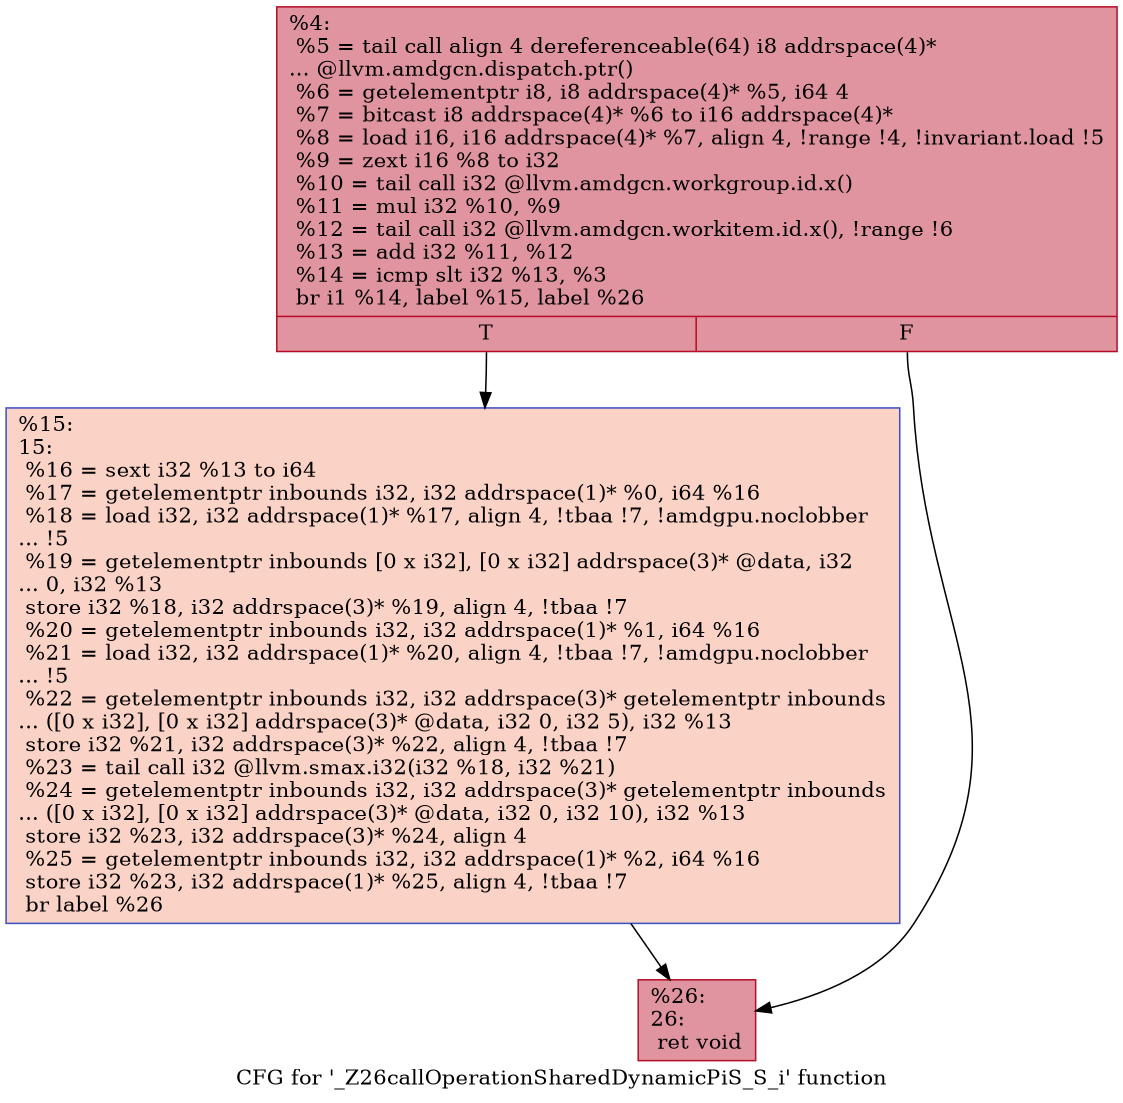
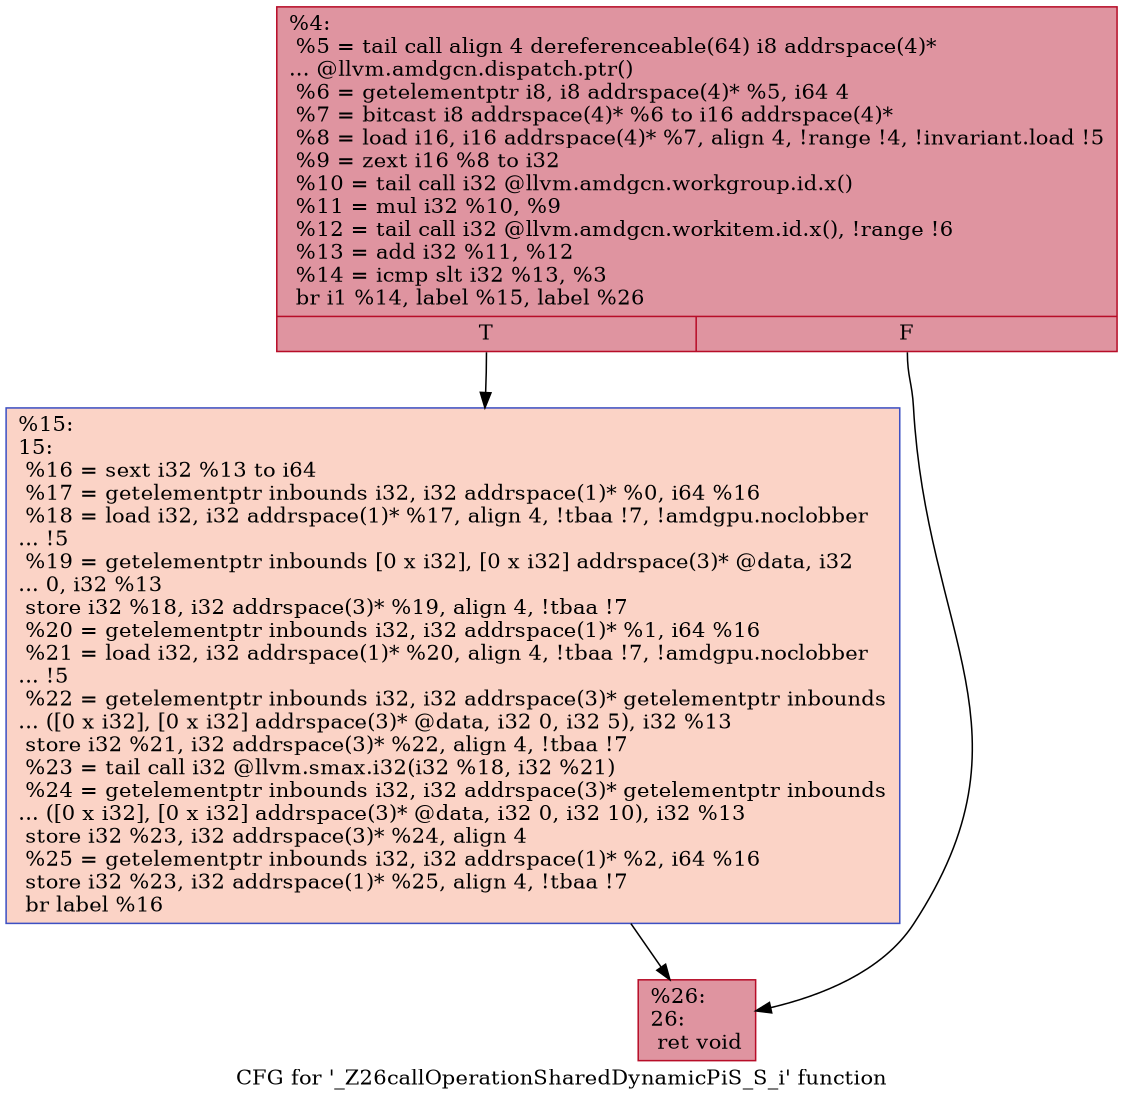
node "%15:": text "br label %26" -> "br label %16"
